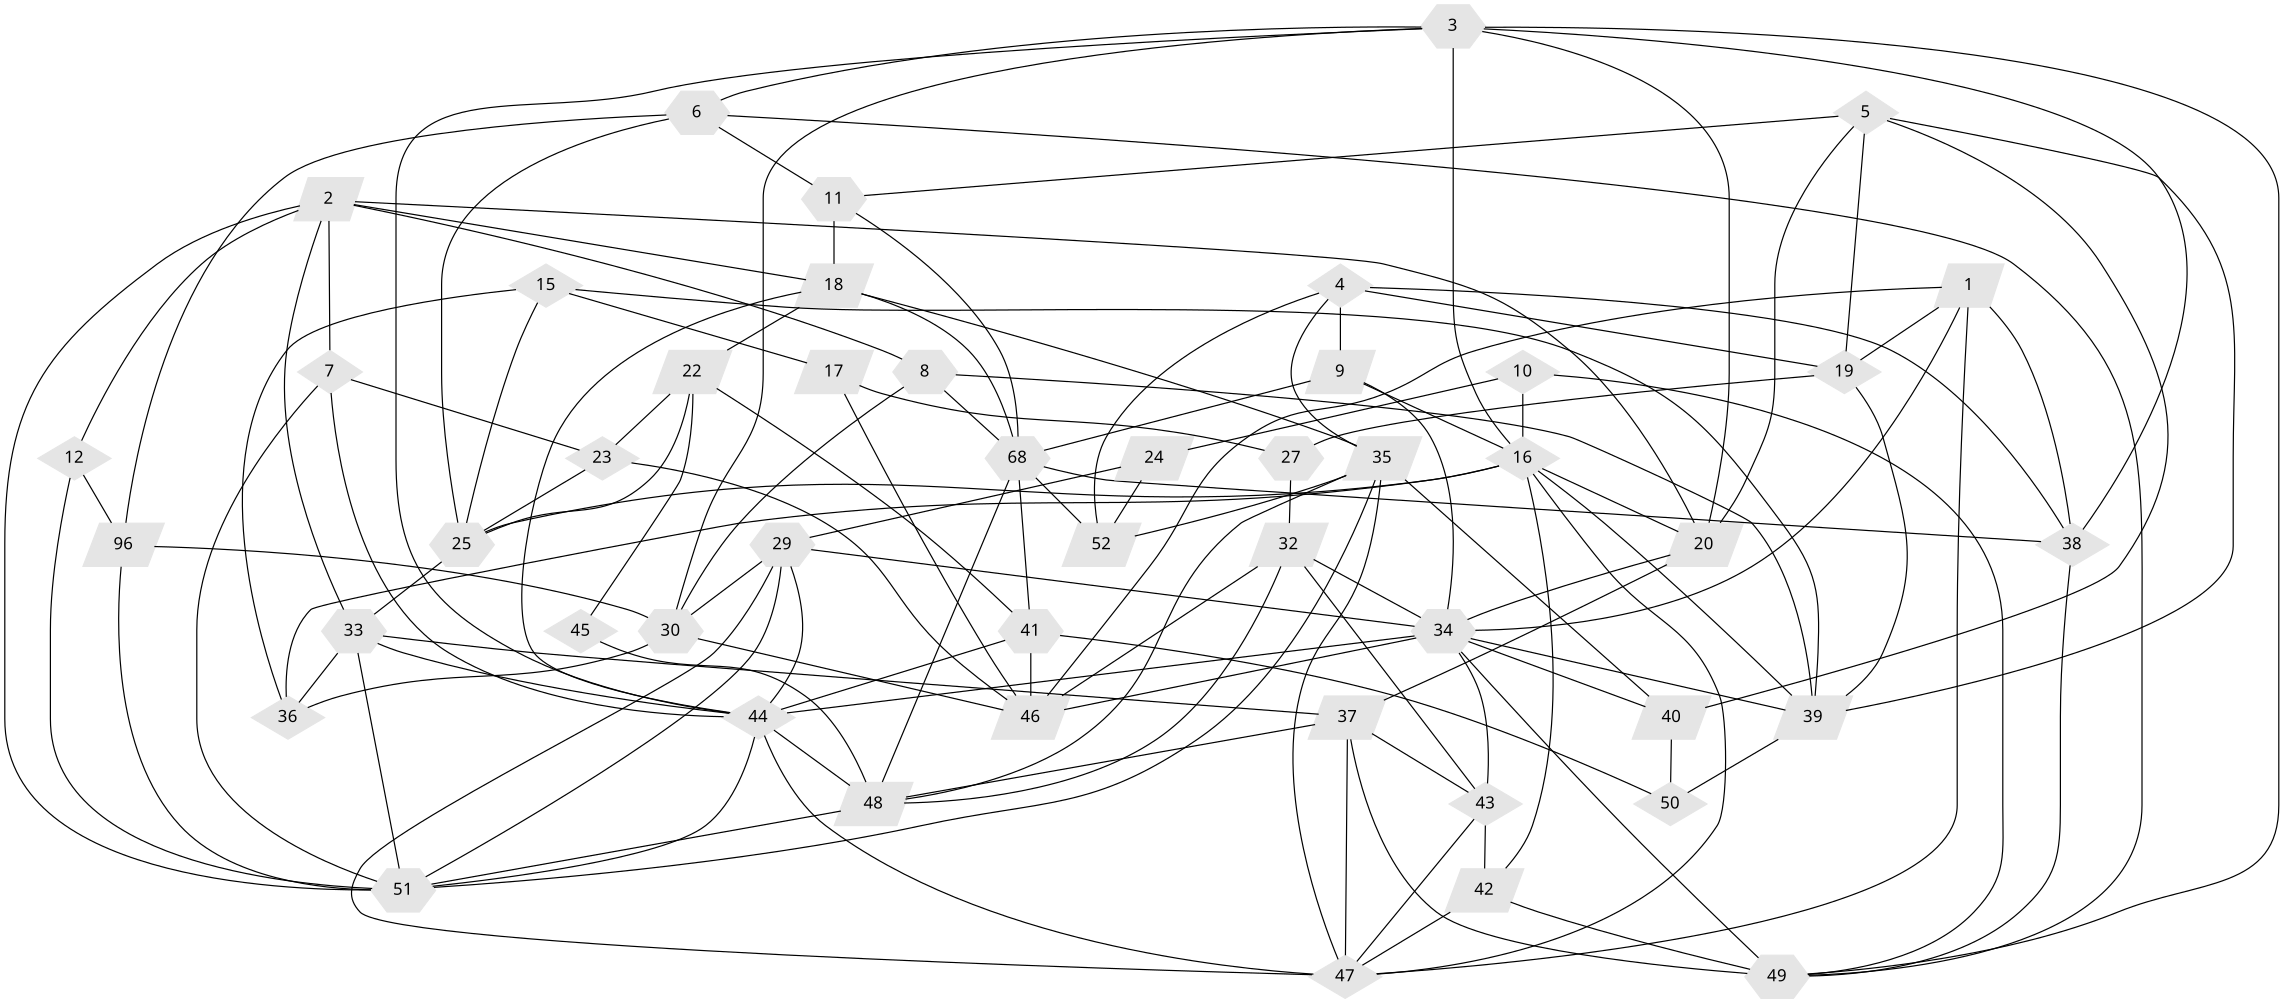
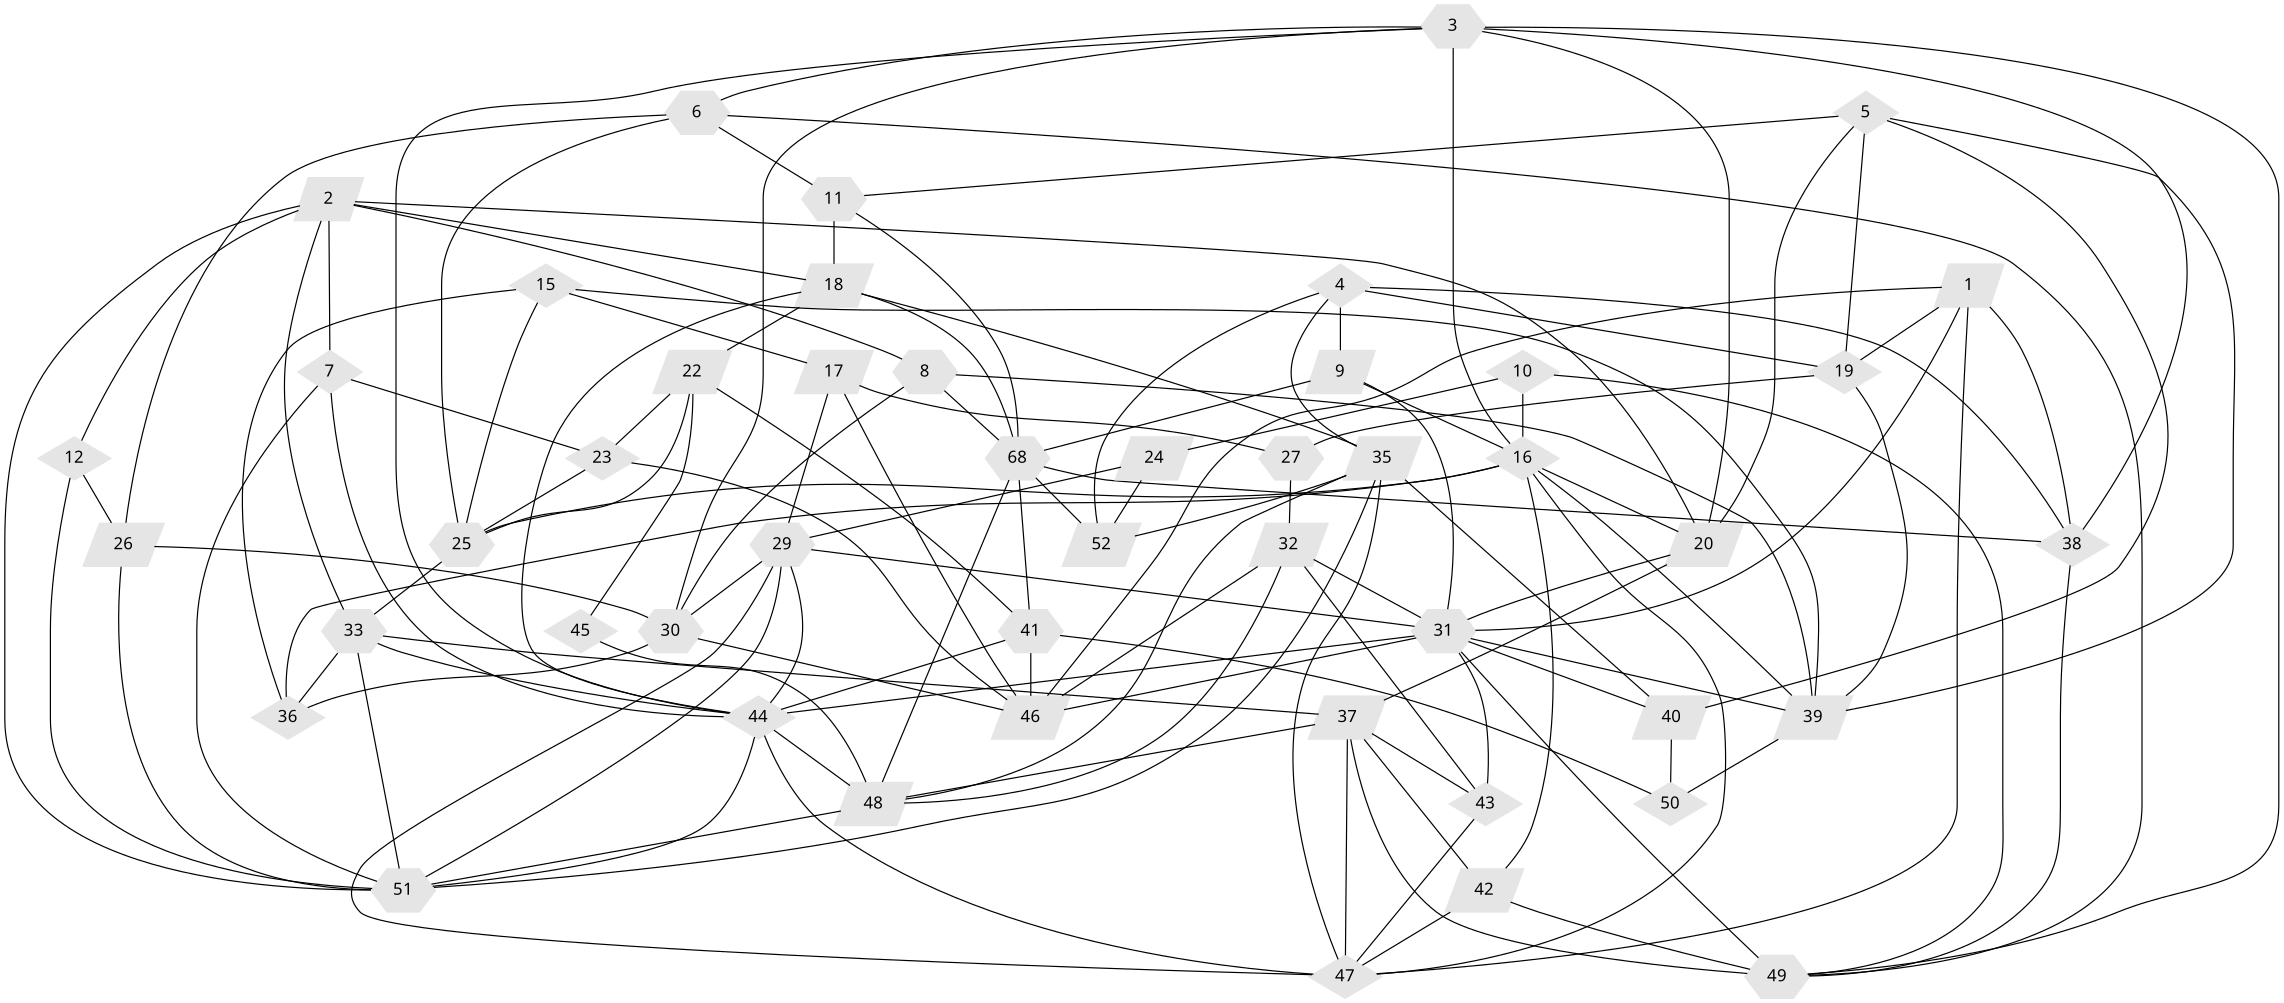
edge "17" -- "29": added
node "96": label "96" -> "26"
node "34": label "34" -> "31"
edge "43" -- "42": now "37" -- "42"
